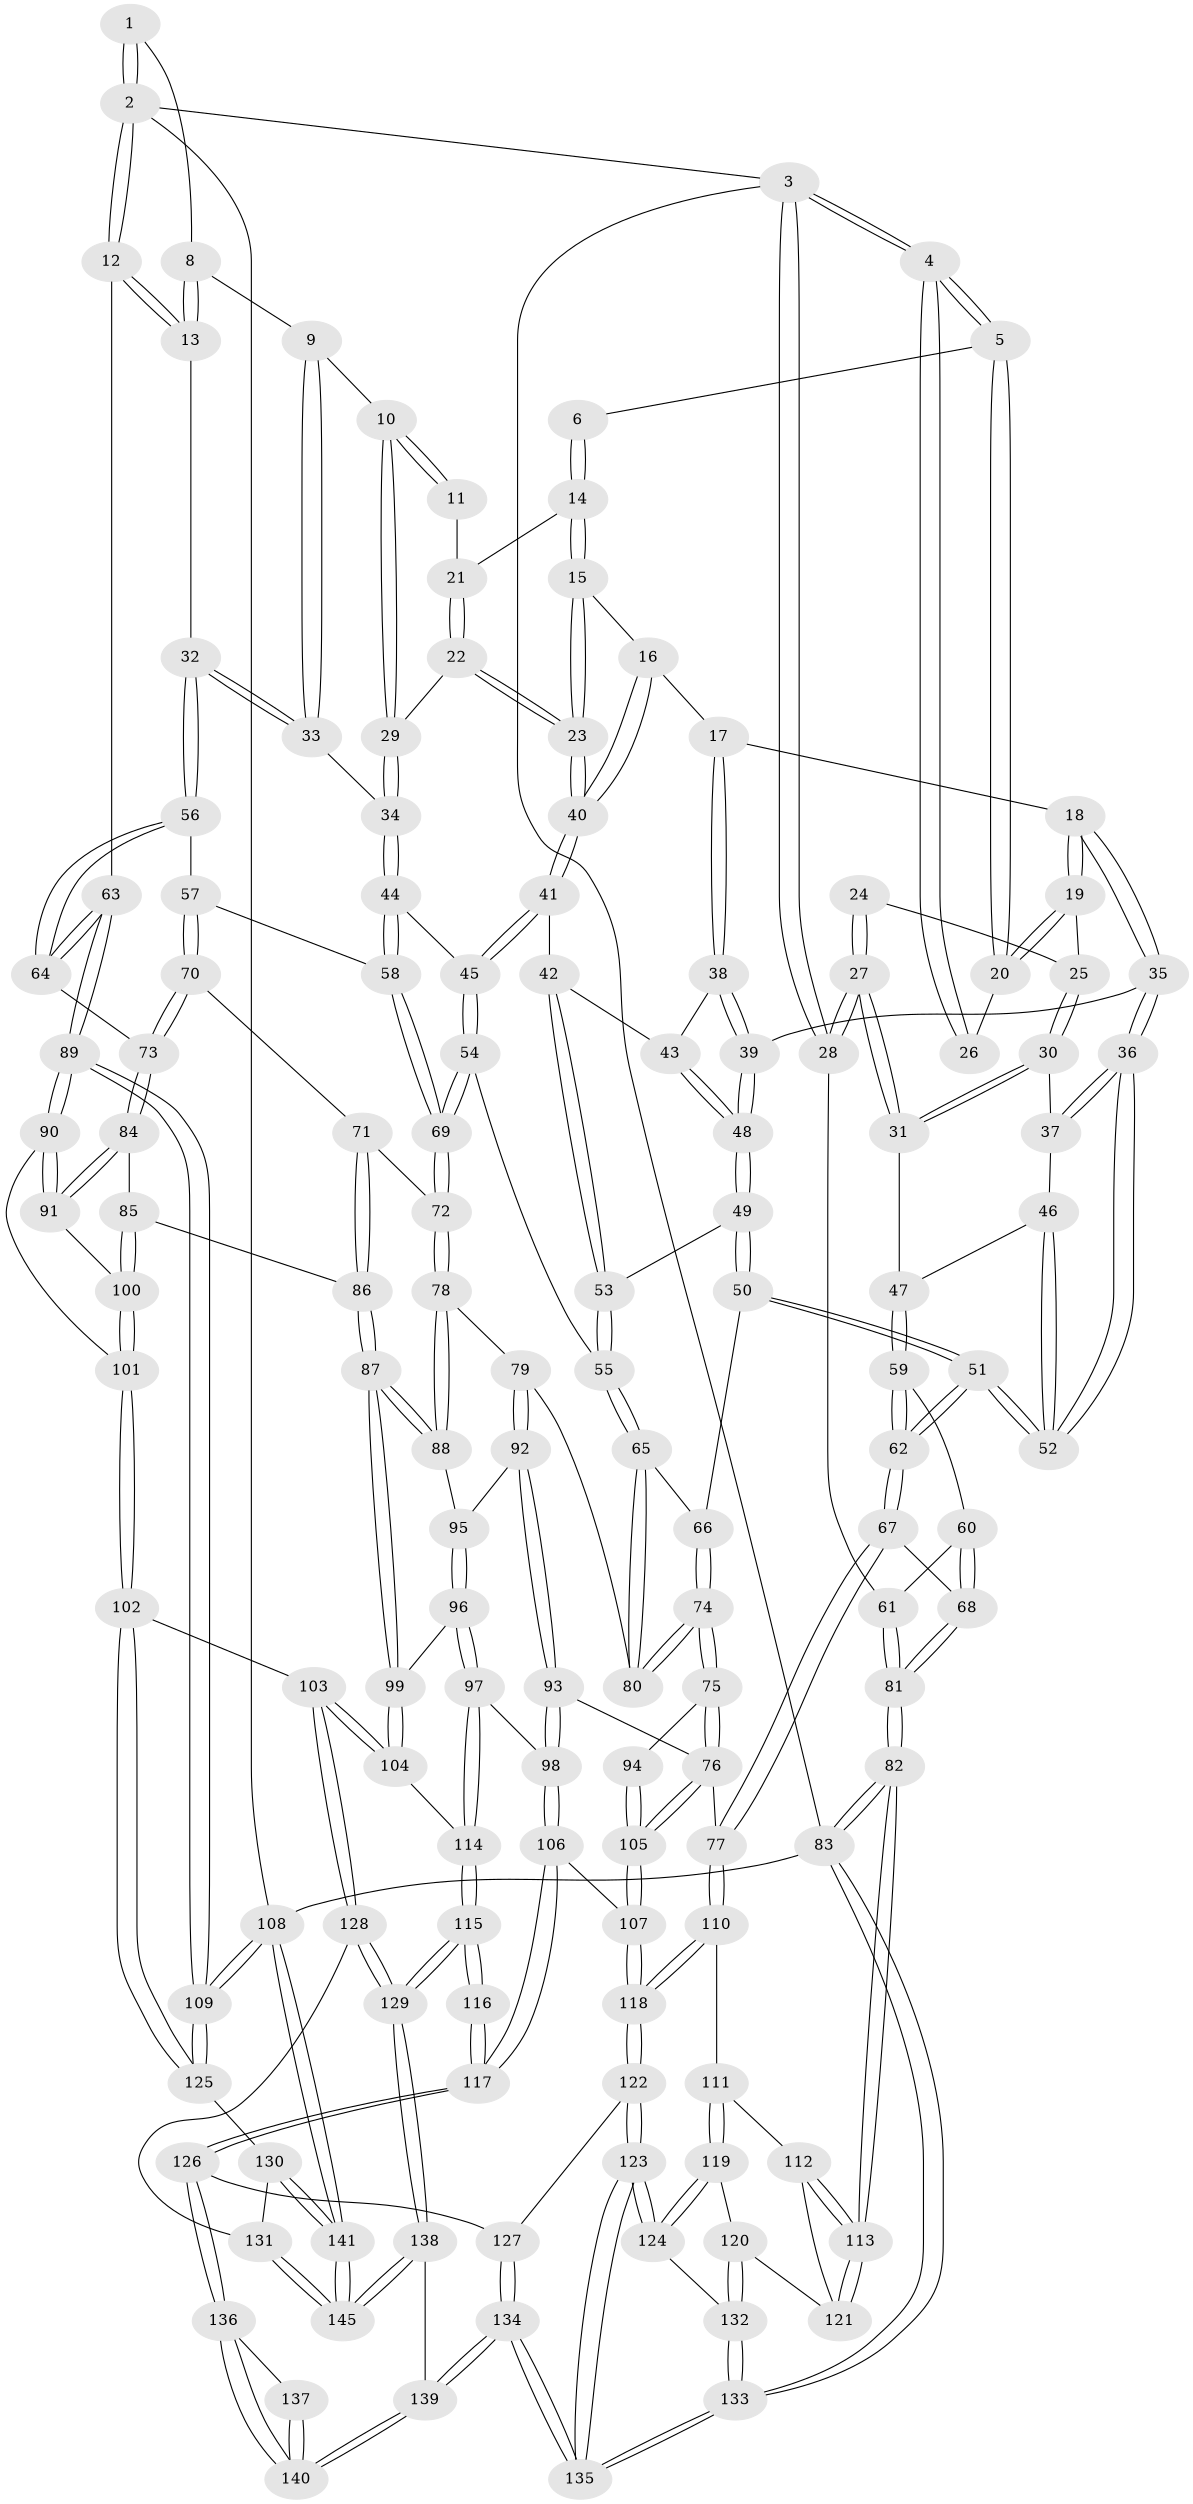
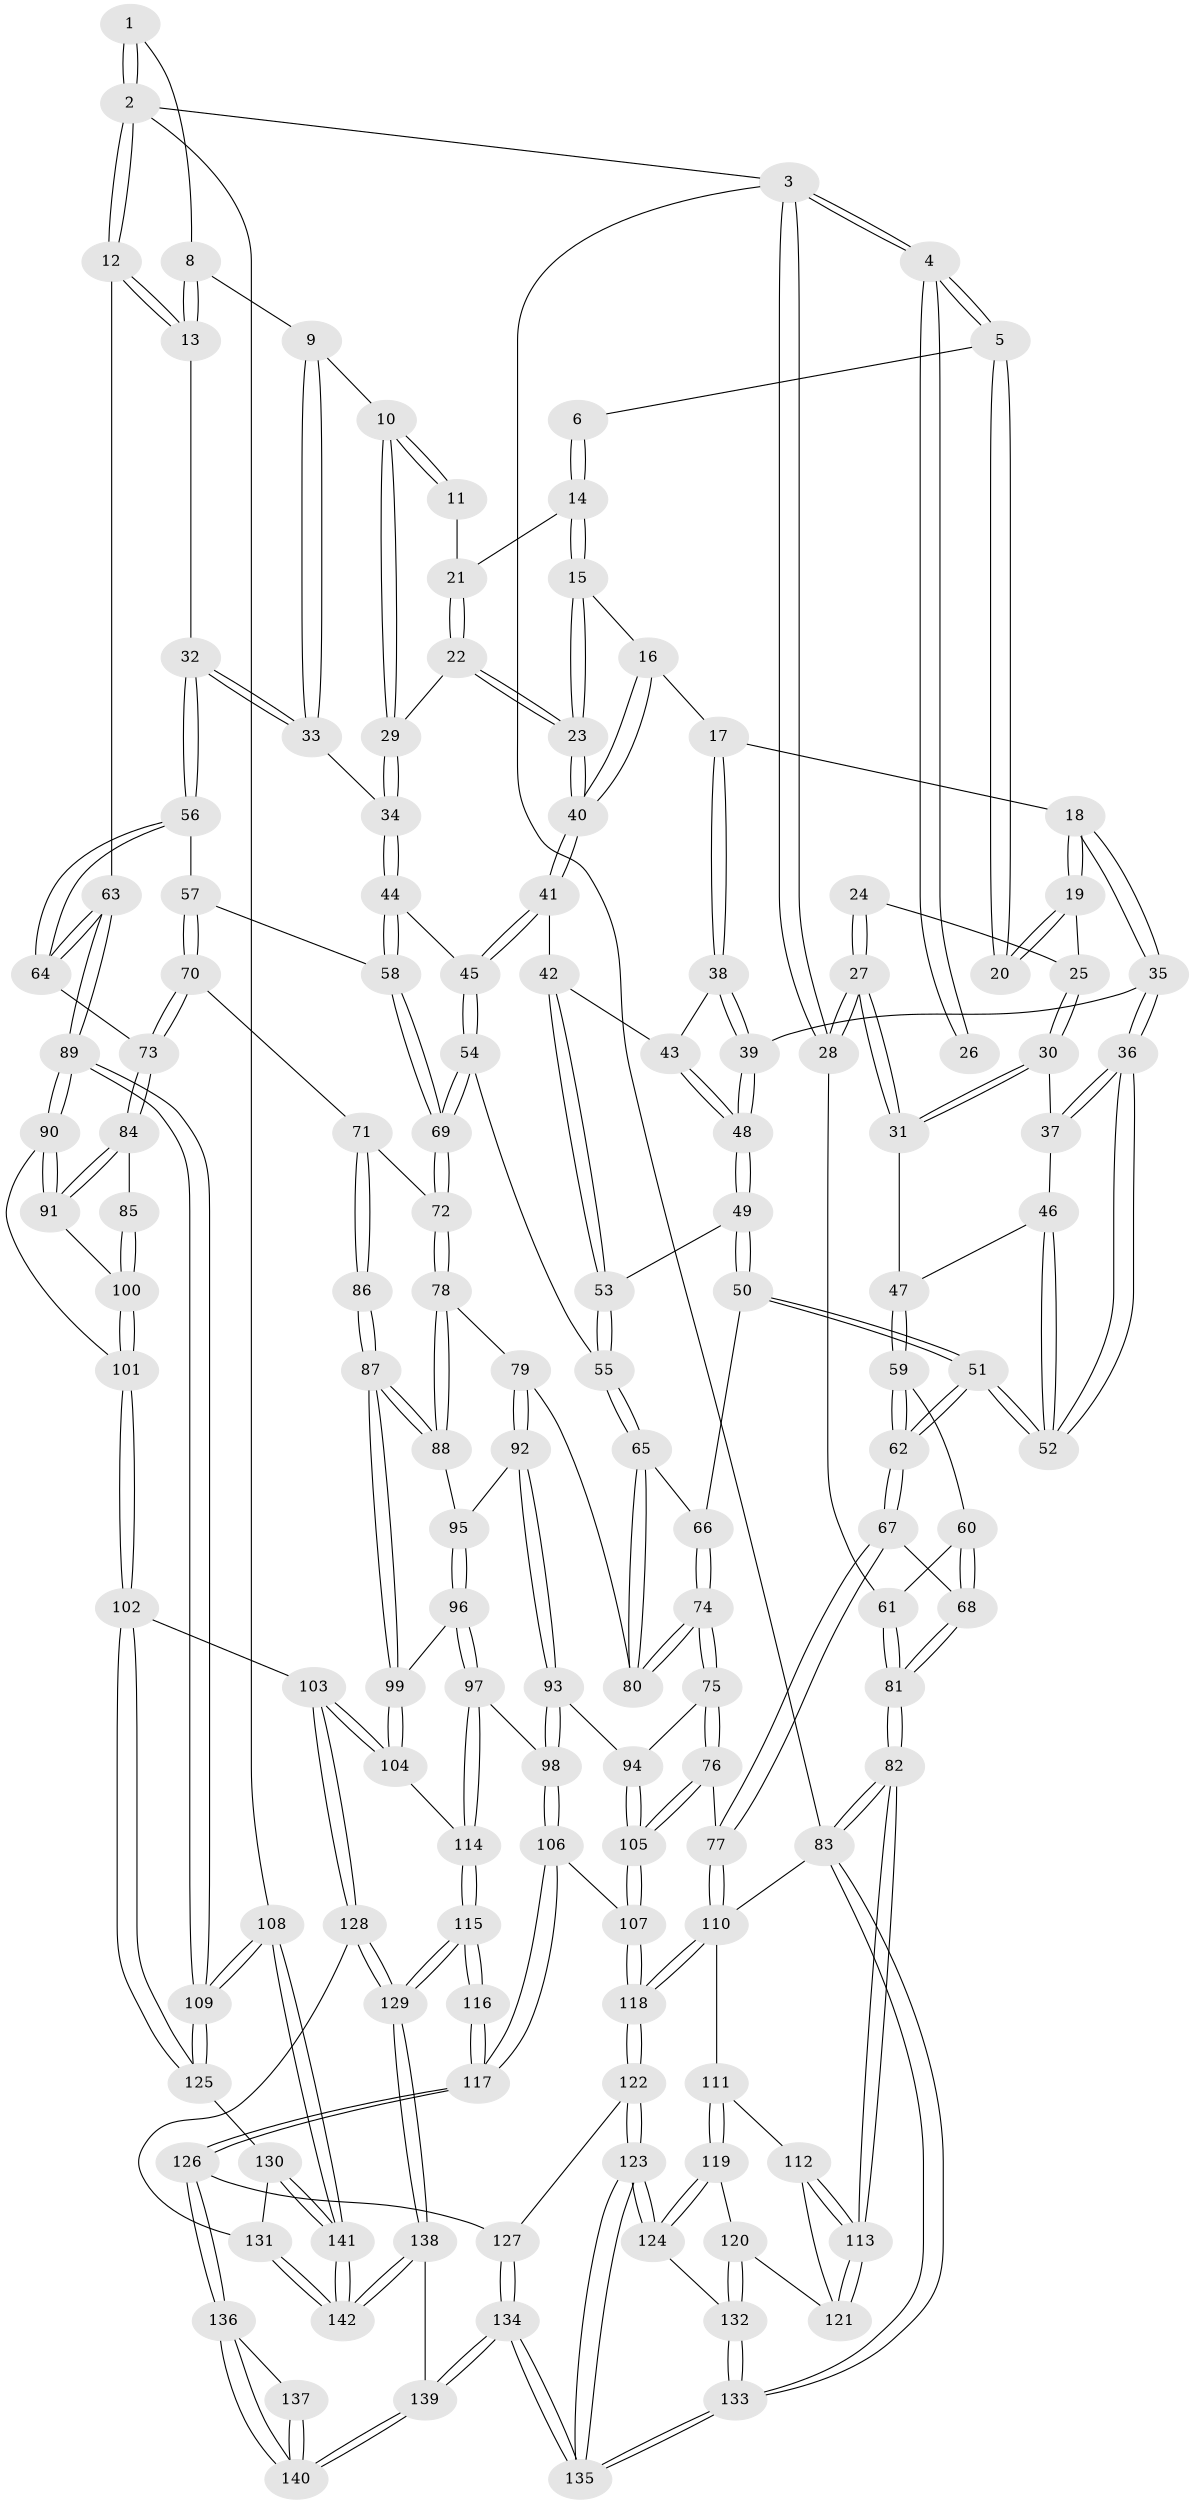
edge "20" -- "26": removed
edge "85" -- "86": removed
edge "93" -- "76": now "93" -- "94"
edge "83" -- "108": now "83" -- "110"
node "145": label "145" -> "142"
